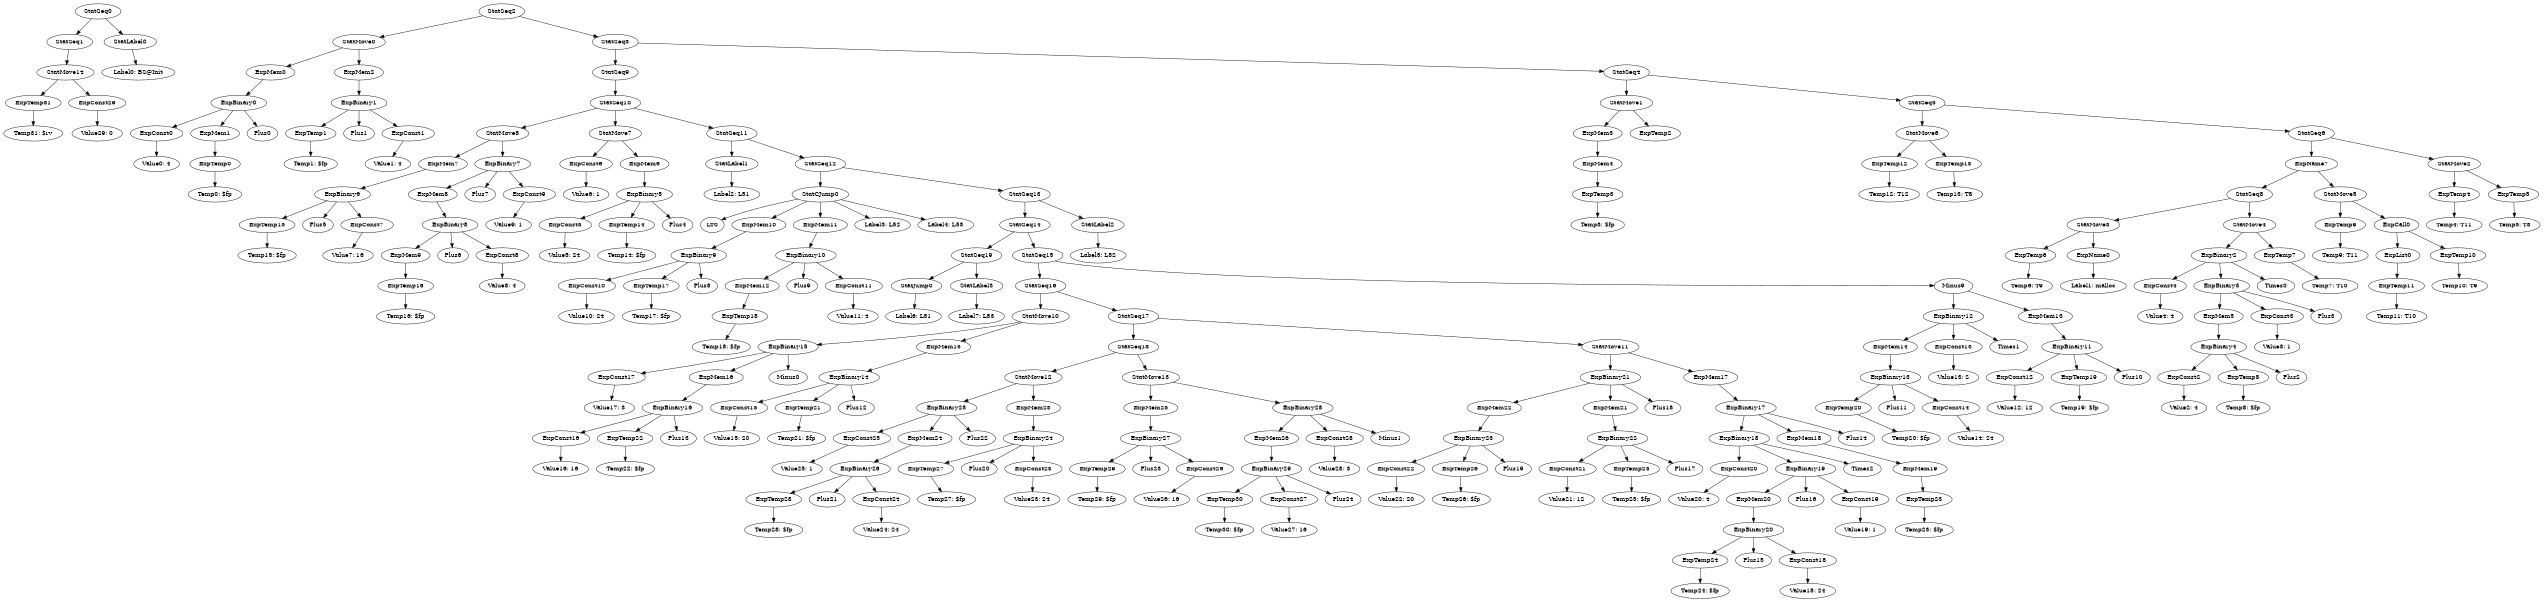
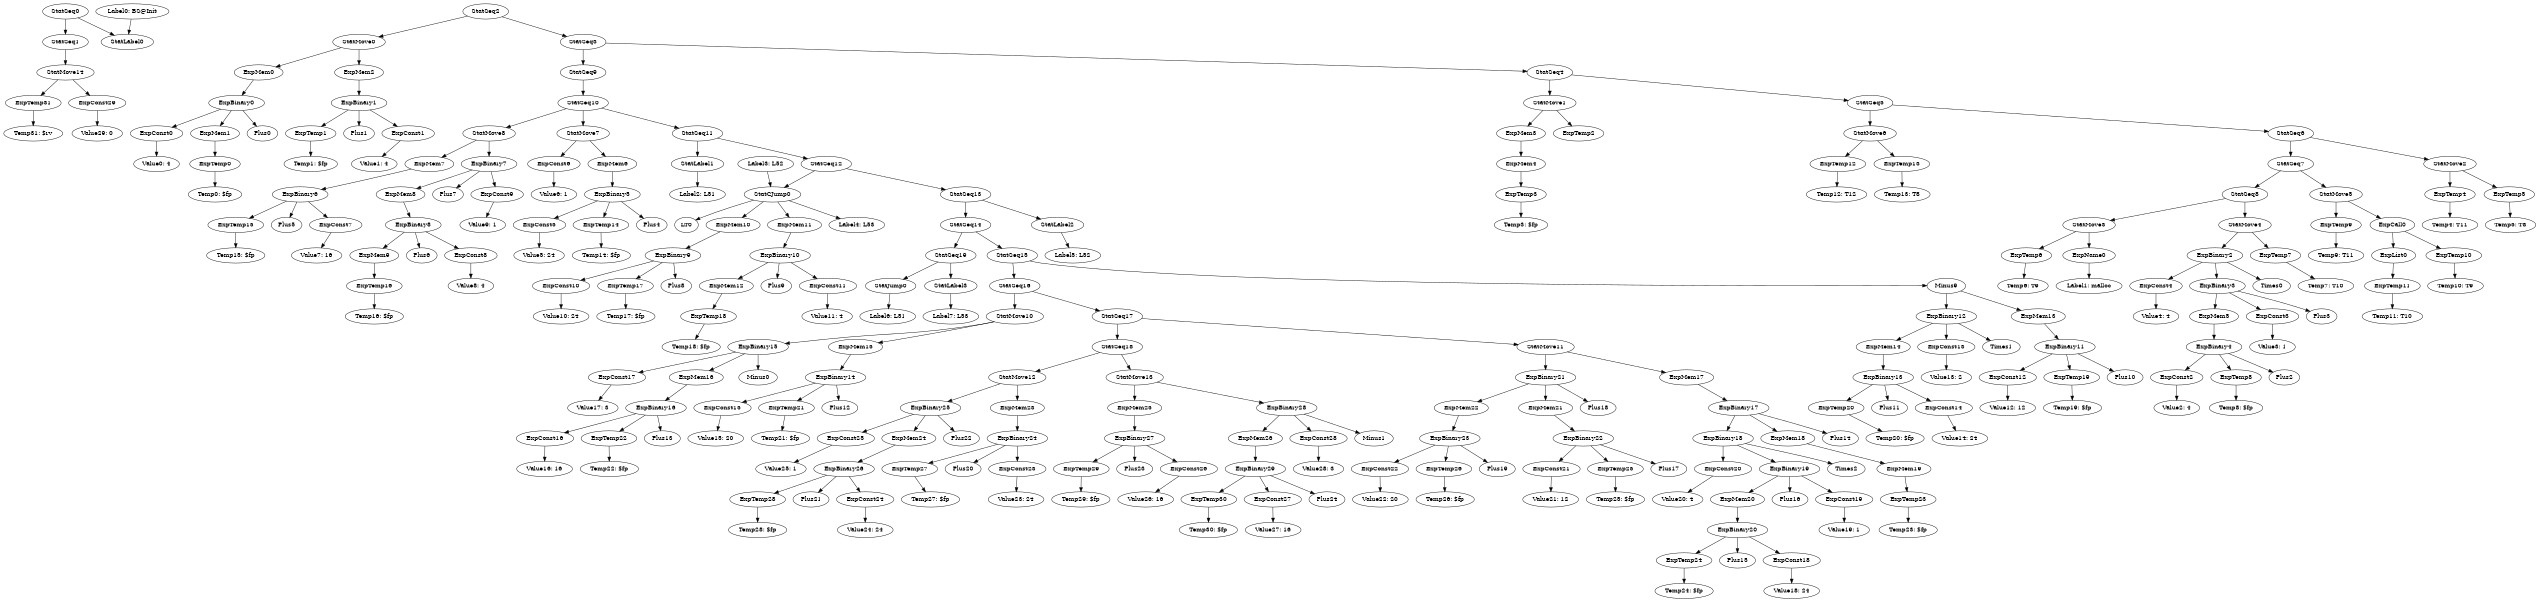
edge "StatLabel0" -> "Label0: BS@Init": reversed
node "ExpName7": label "ExpName7" -> "StatSeq7"
edge "StatCJump0" -> "Label3: L52": reversed
